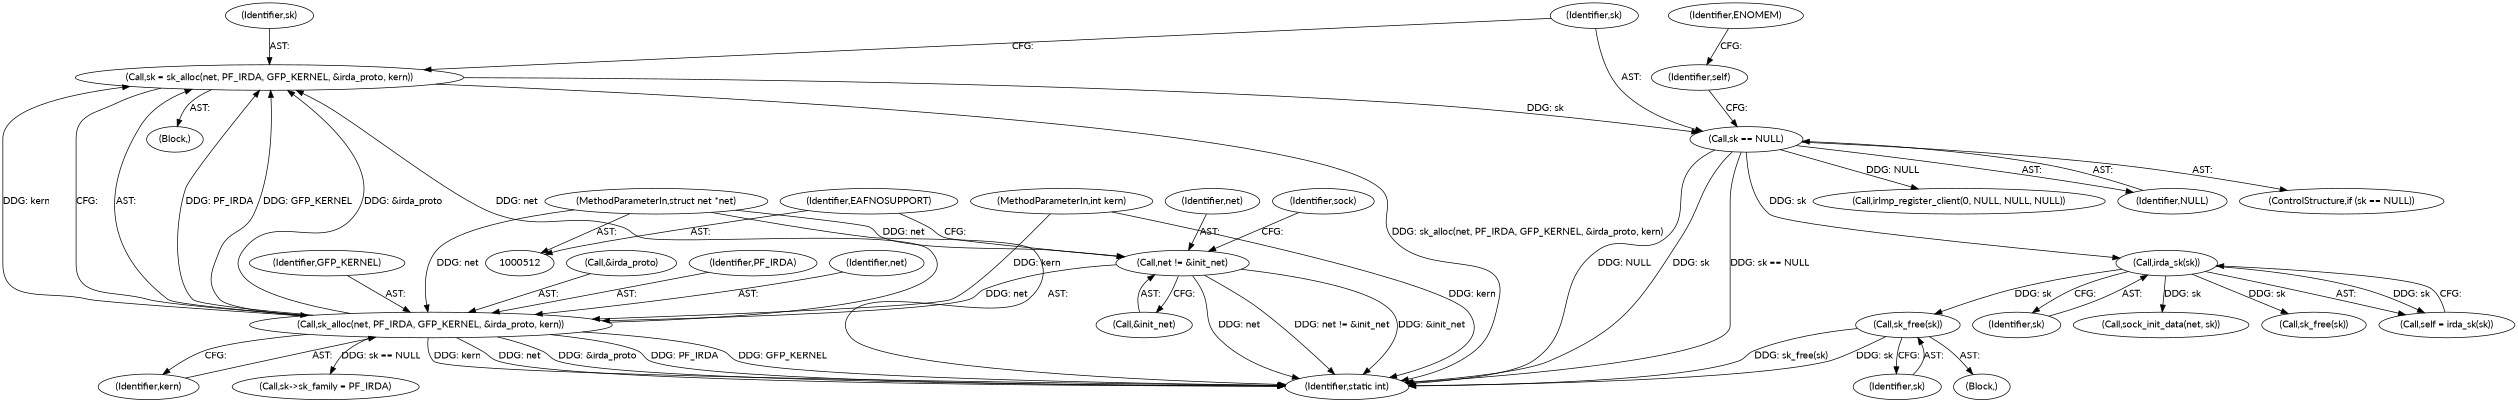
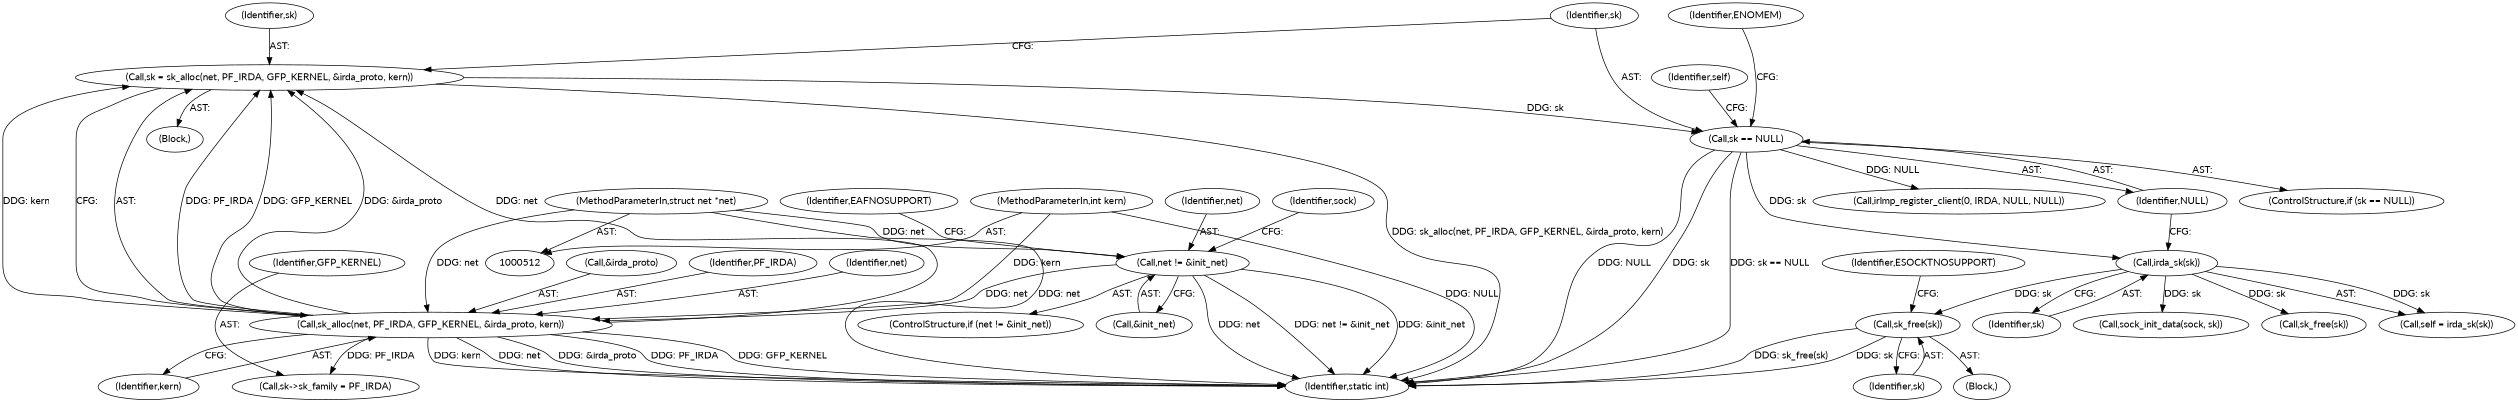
edge "(Identifier,ENOMEM)" -> "(Identifier,self)": now "(Identifier,ENOMEM)" -> "(Call,sk == NULL)"
node "(Call,irlmp_register_client(0, NULL, NULL, NULL))": label "(Call,irlmp_register_client(0, NULL, NULL, NULL))" -> "(Call,irlmp_register_client(0, IRDA, NULL, NULL))"
edge "(Identifier,EAFNOSUPPORT)" -> "1000512": now "(MethodParameterIn,int kern)" -> "1000512"
node "(Identifier,ESOCKTNOSUPPORT)": added
edge "(Call,self = irda_sk(sk))" -> "(Call,irda_sk(sk))": now "(Identifier,NULL)" -> "(Call,irda_sk(sk))"
edge "(Identifier,GFP_KERNEL)" -> "(Call,sk_alloc(net, PF_IRDA, GFP_KERNEL, &irda_proto, kern))": now "(Identifier,GFP_KERNEL)" -> "(Call,sk->sk_family = PF_IRDA)"
edge "(MethodParameterIn,struct net *net)" -> "(Identifier,static int)": label "AST: " -> "DDG: net"
edge "(MethodParameterIn,int kern)" -> "(Identifier,static int)": label "DDG: kern" -> "DDG: NULL"
node "(ControlStructure,if (net != &init_net))": added
node "(Call,sock_init_data(net, sk))": label "(Call,sock_init_data(net, sk))" -> "(Call,sock_init_data(sock, sk))"
edge "(Call,sk_alloc(net, PF_IRDA, GFP_KERNEL, &irda_proto, kern))" -> "(Call,sk->sk_family = PF_IRDA)": label "DDG: sk == NULL" -> "DDG: PF_IRDA"
